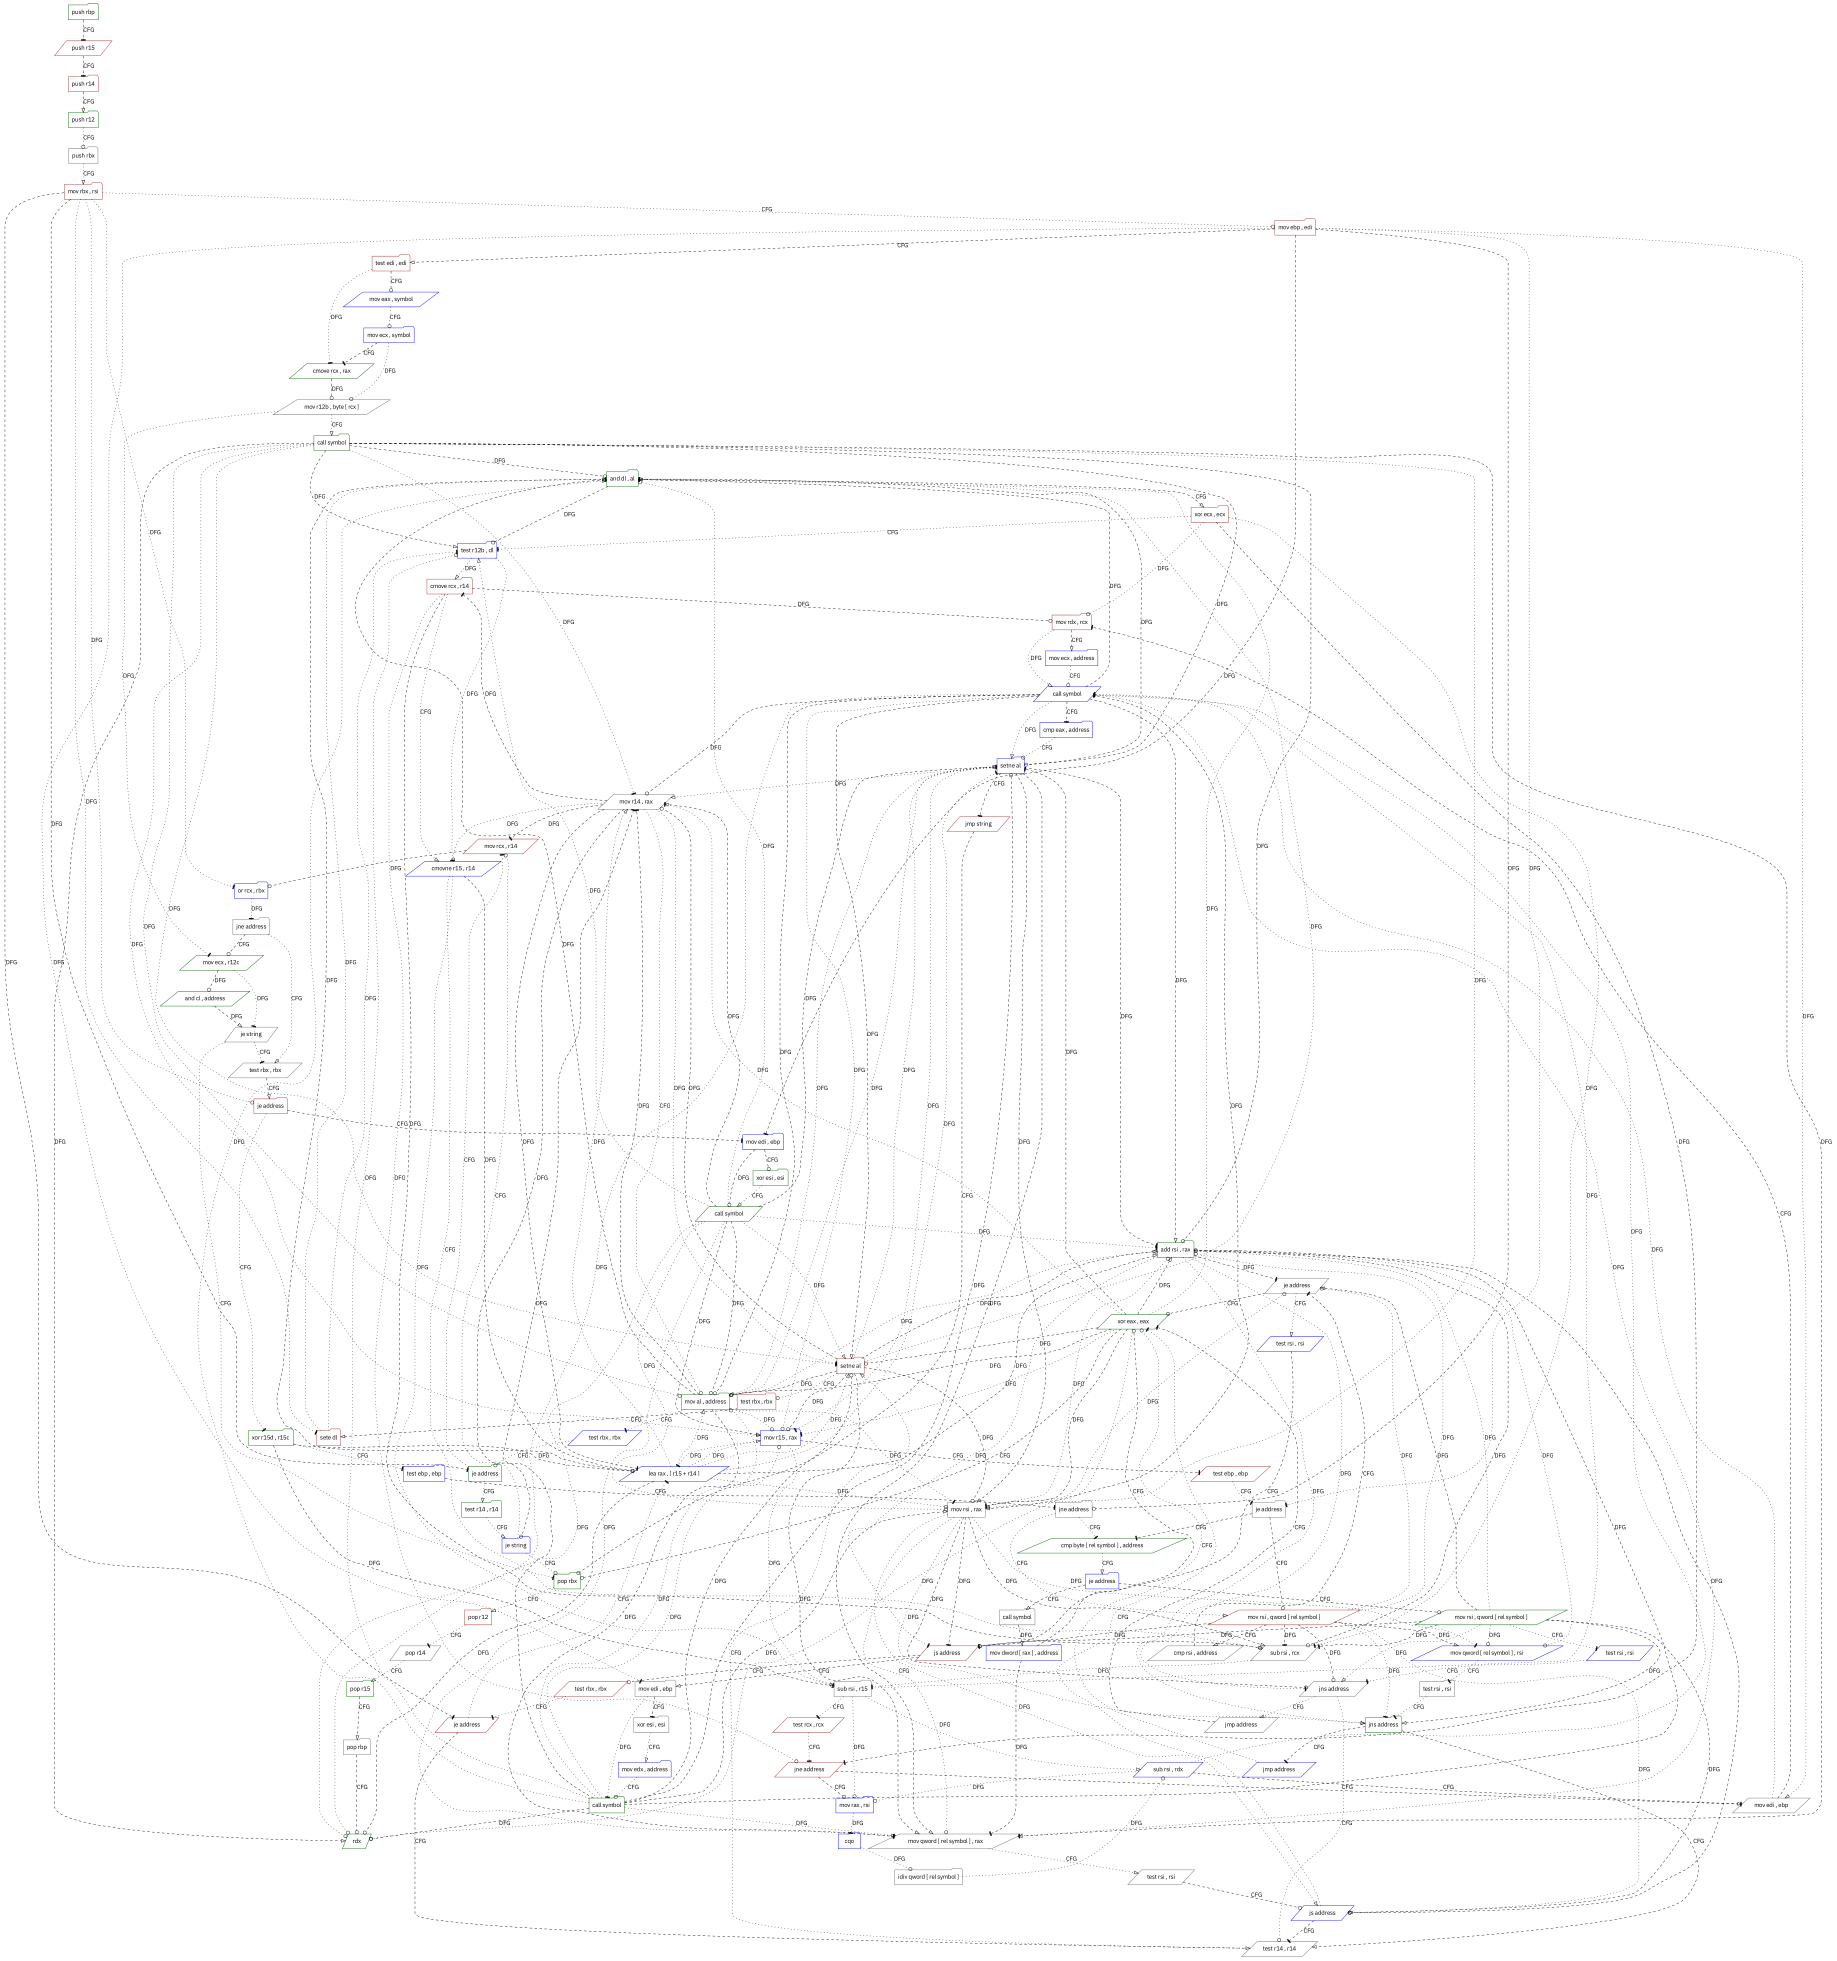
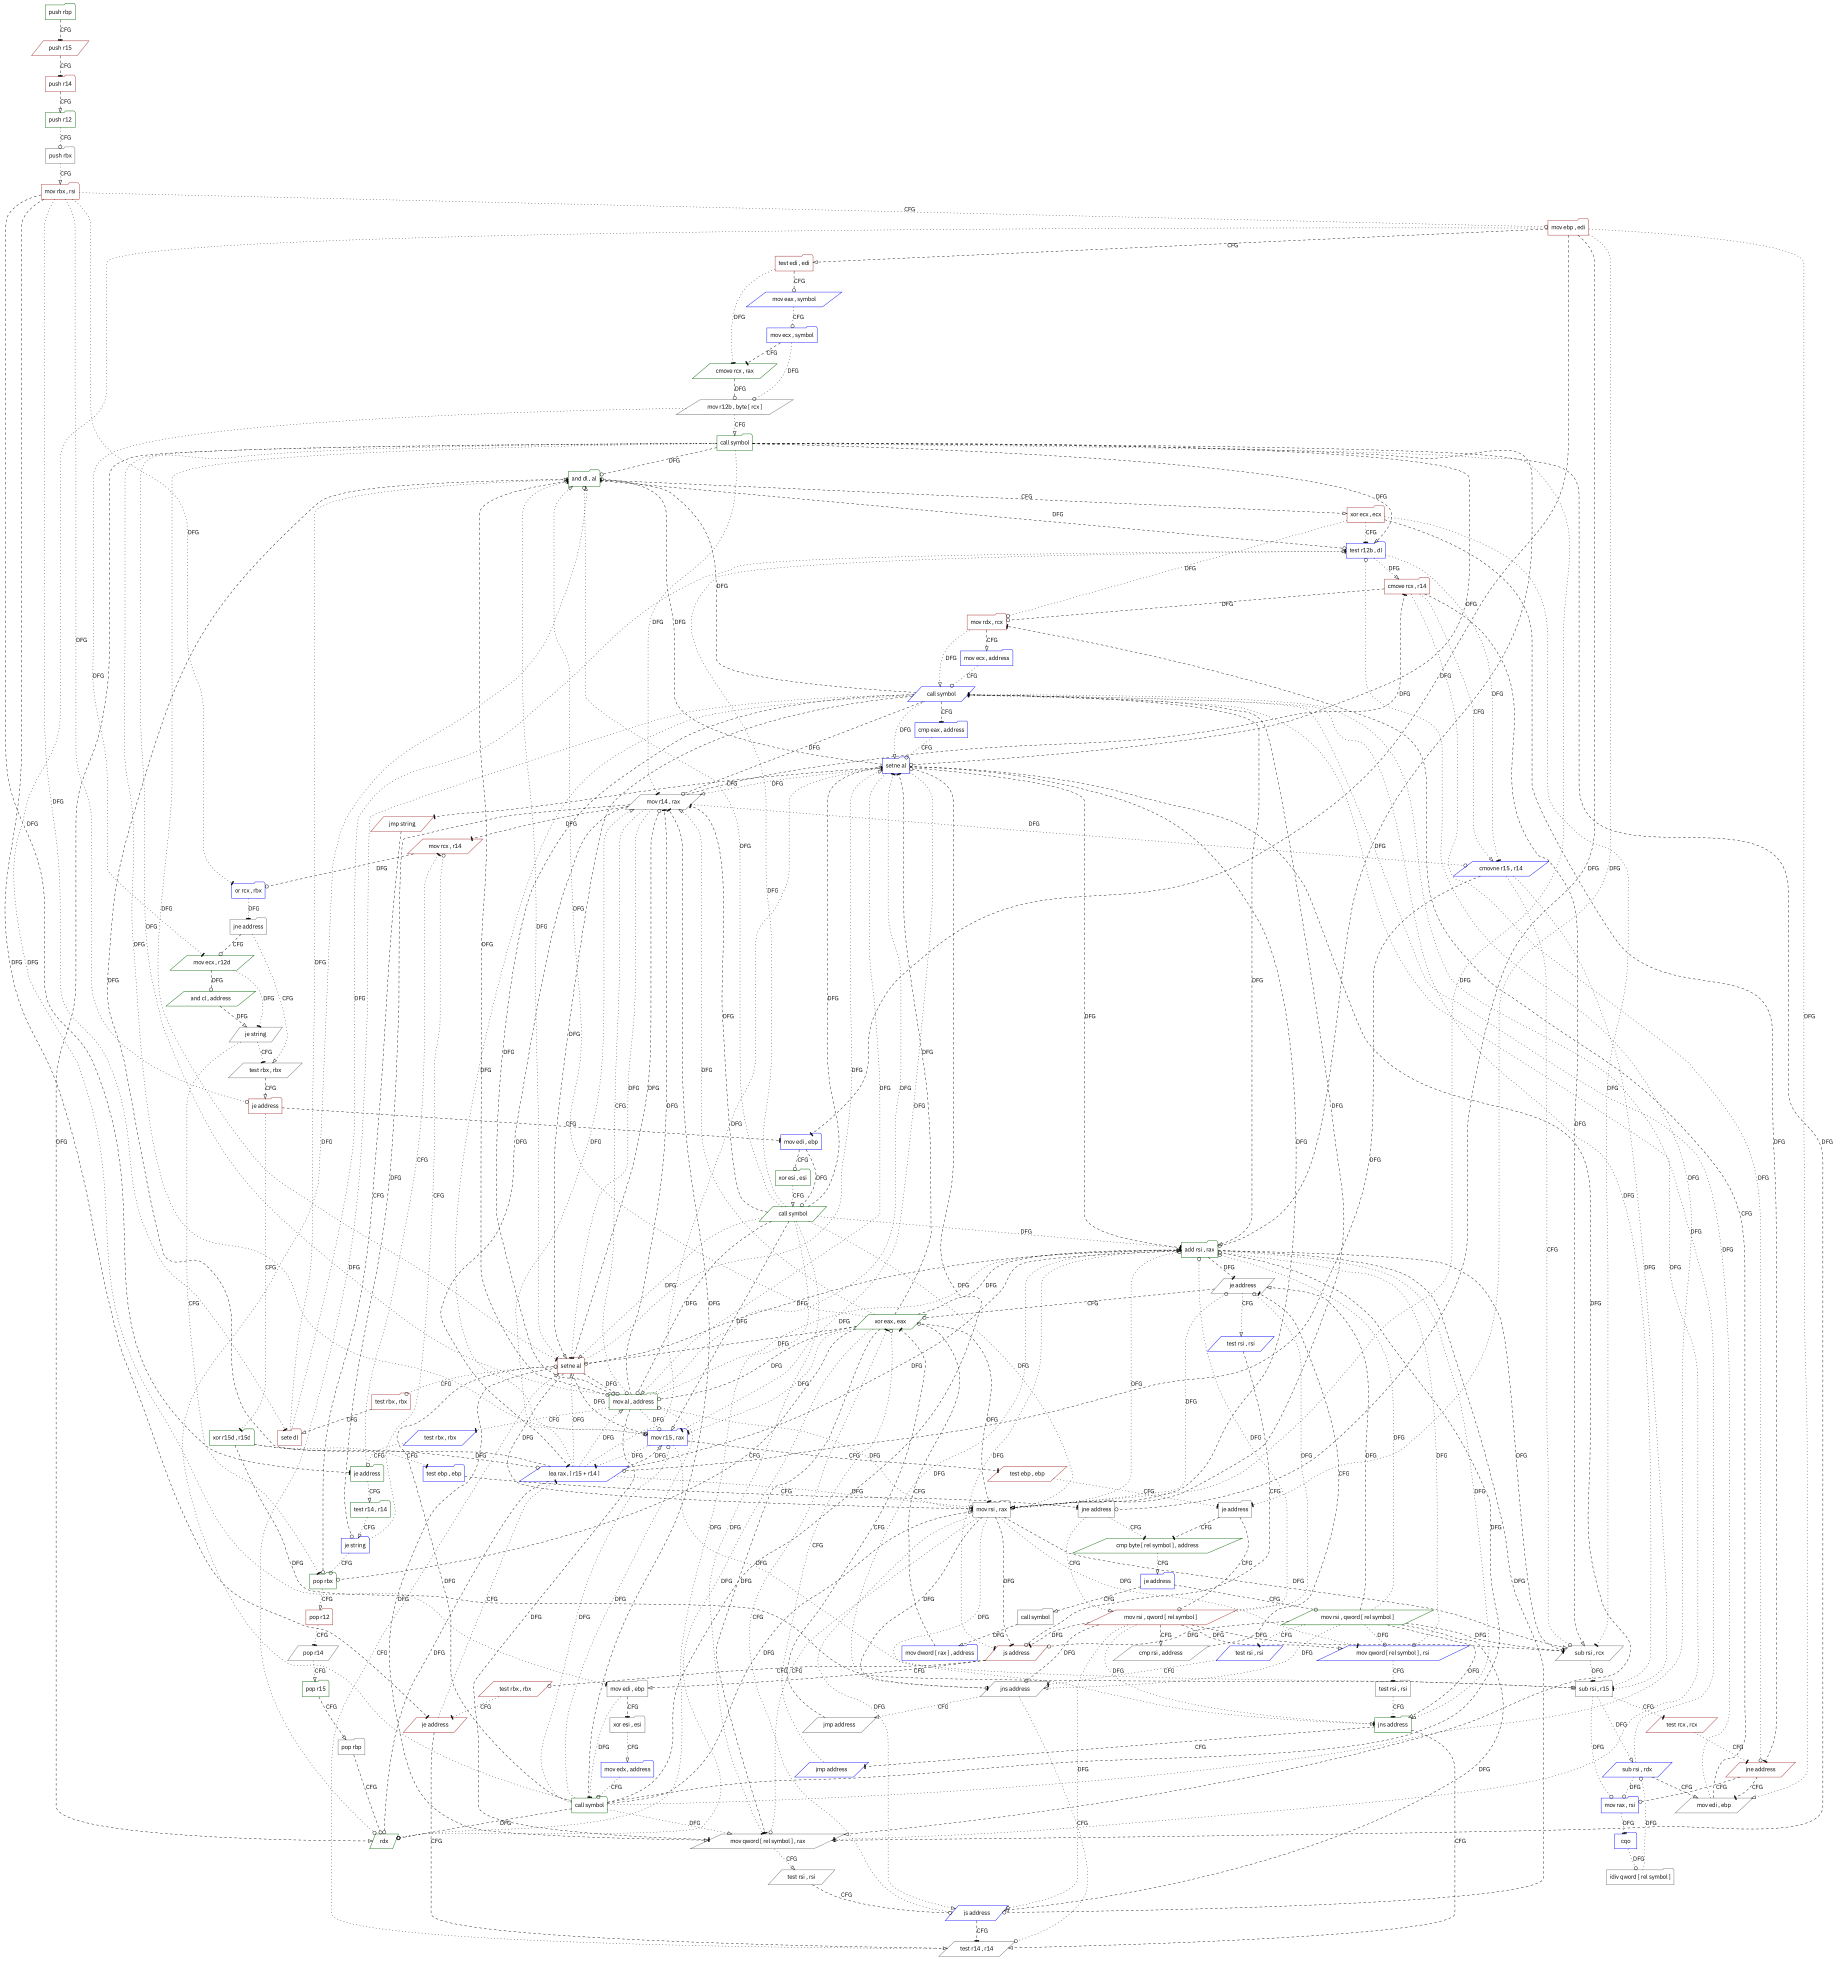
edge "lea rax , [ r15 + r14 ]" -> "mov r15 , rax": style dotted -> dashed
edge "mov dword [ rax ] , address" -> "mov qword [ rel symbol ] , rax": now "xor eax , eax" -> "mov qword [ rel symbol ] , rax"
